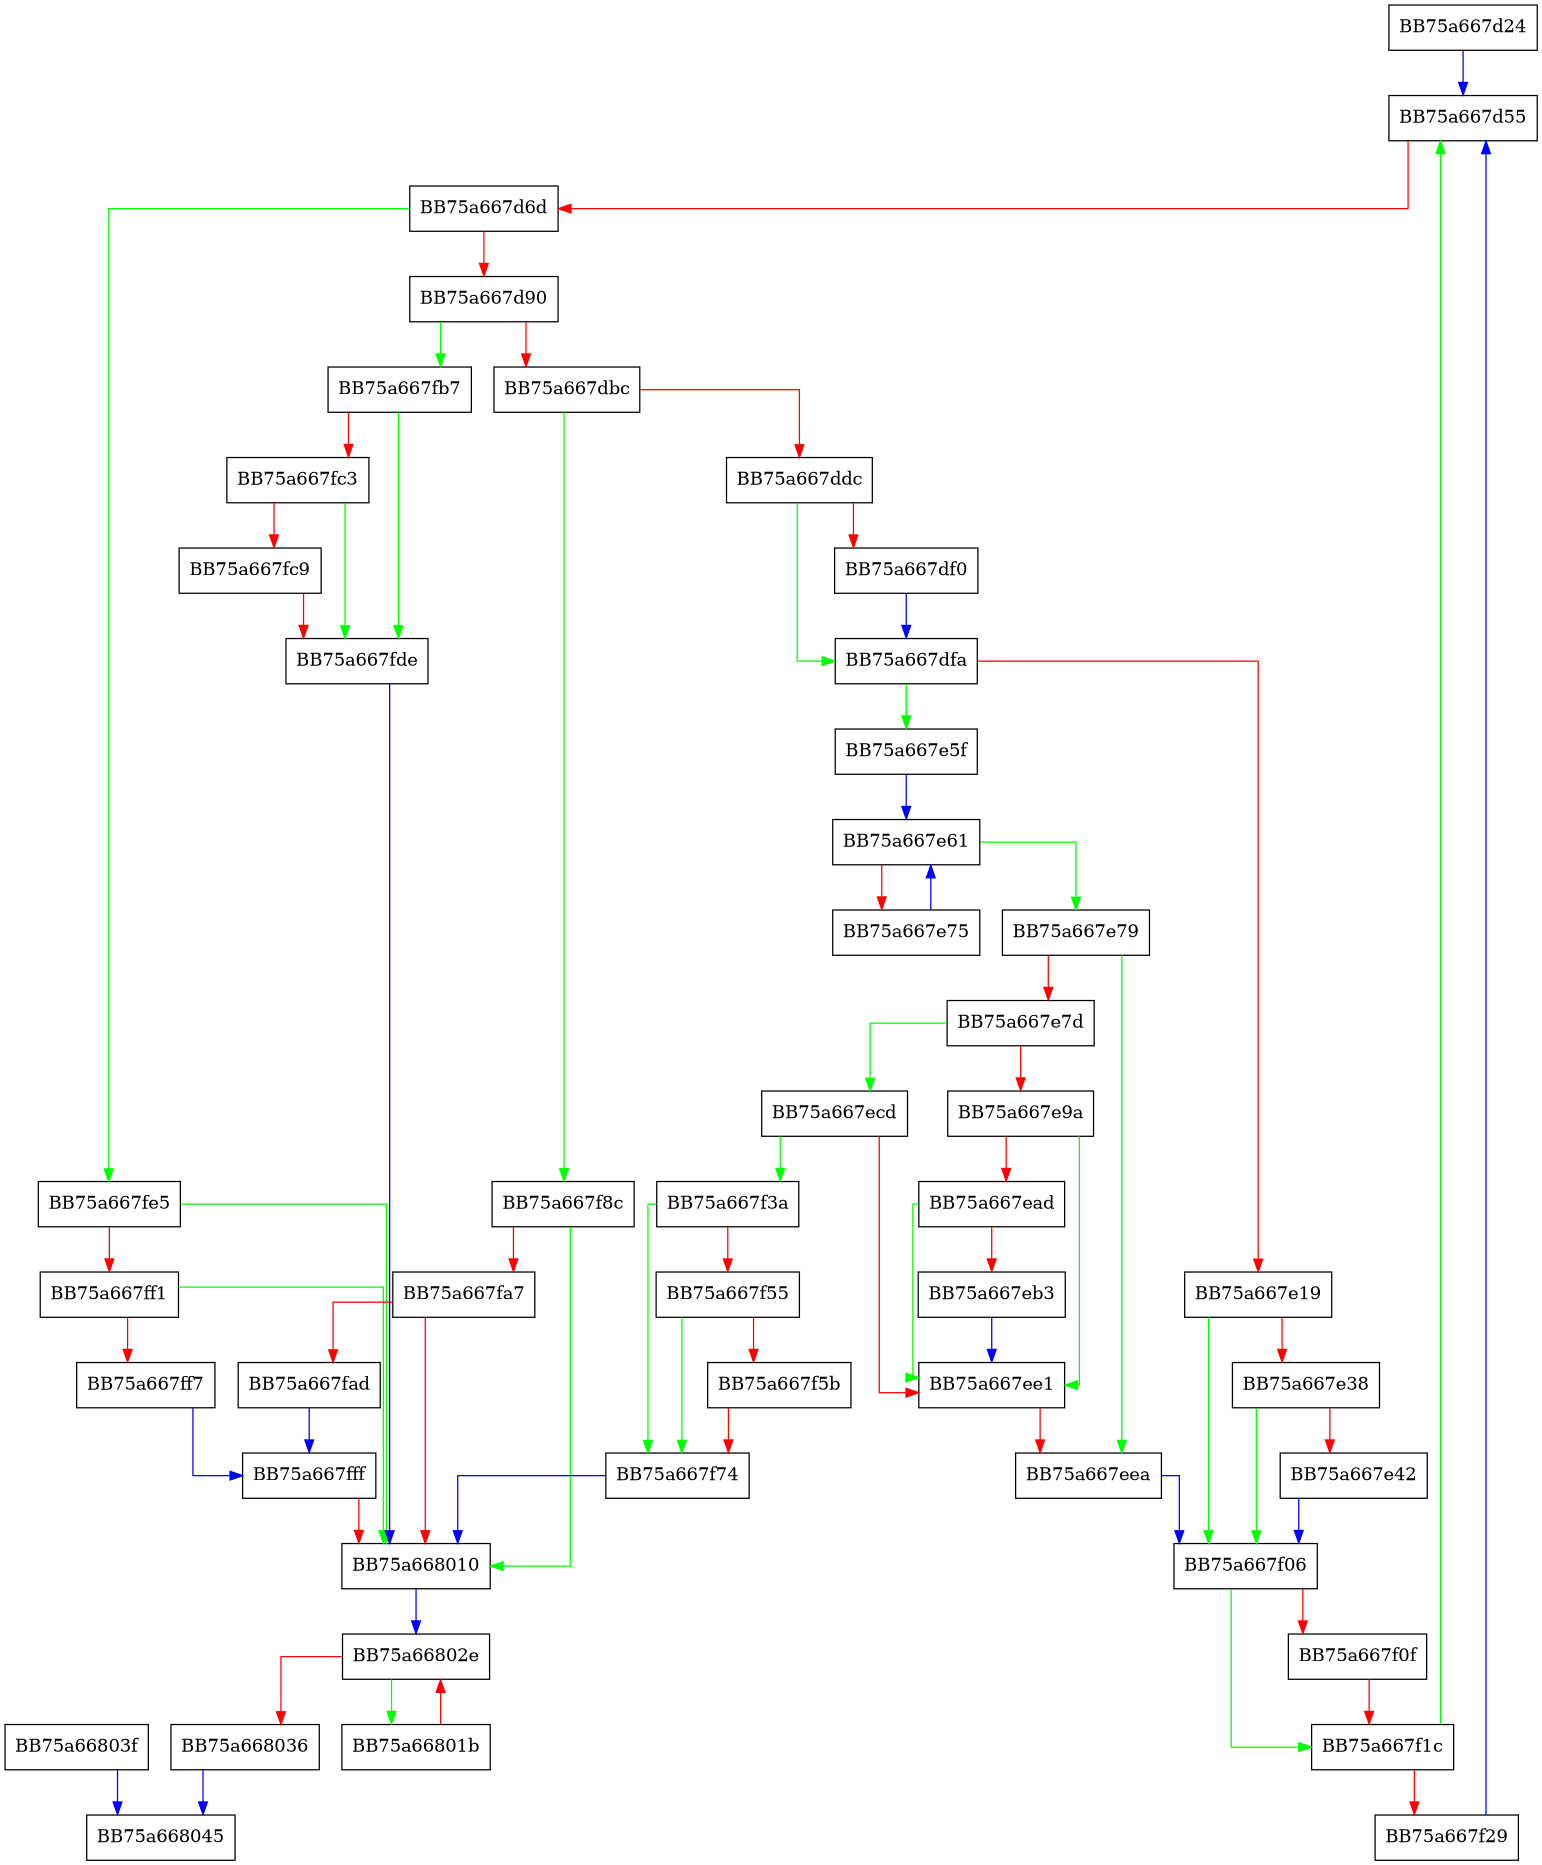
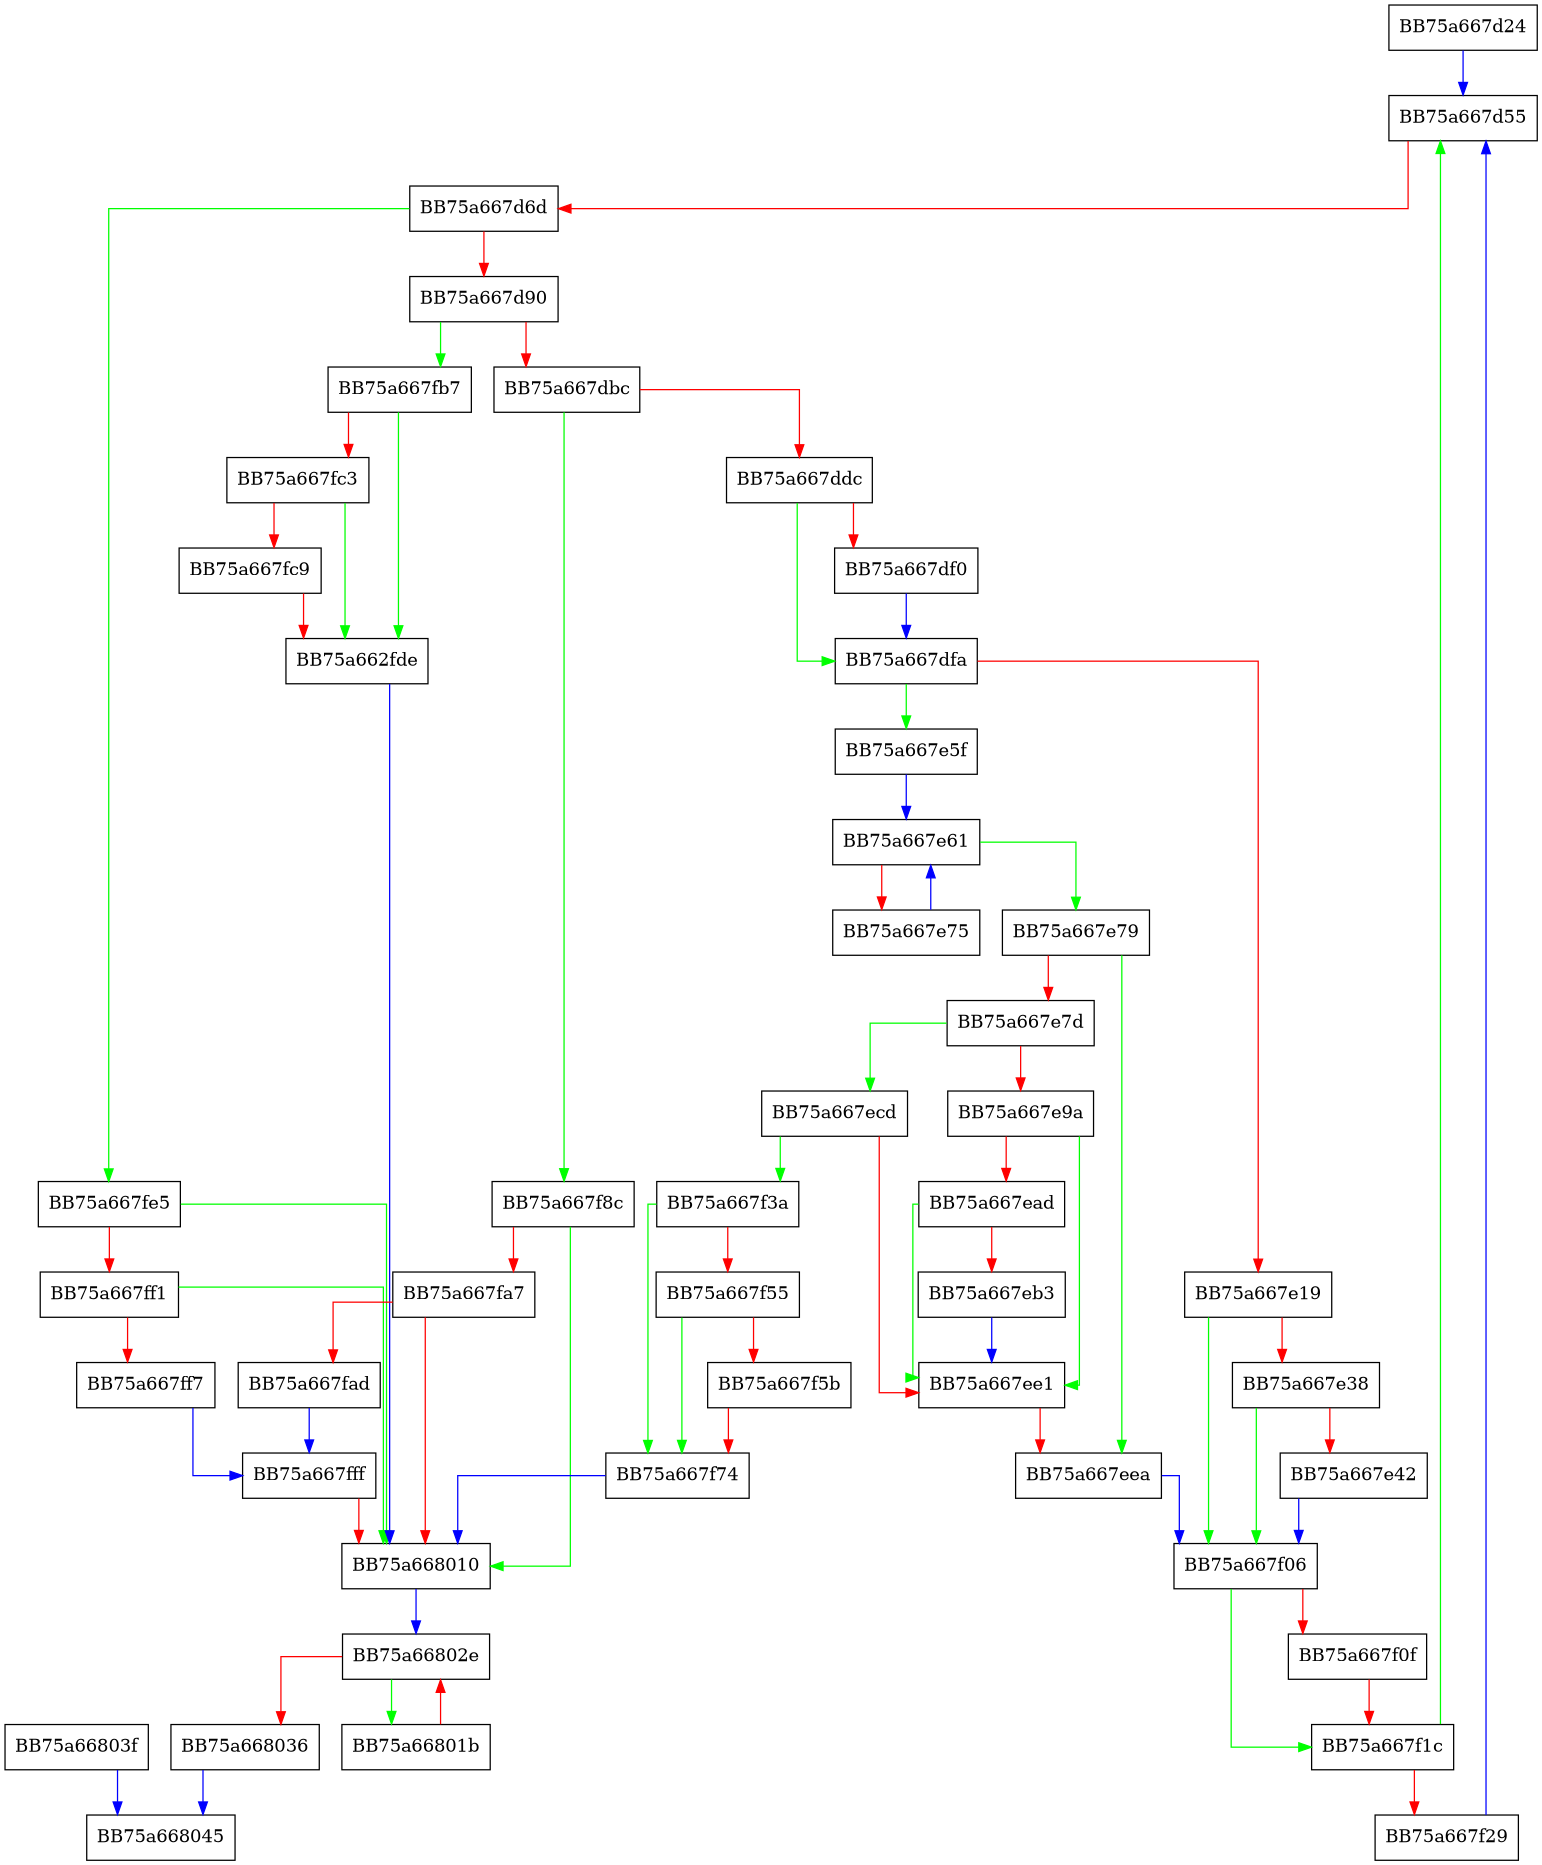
node "BB75a667fde": label "BB75a667fde" -> "BB75a662fde"
